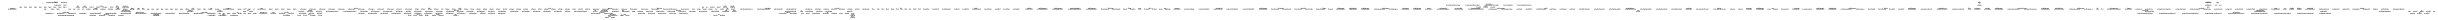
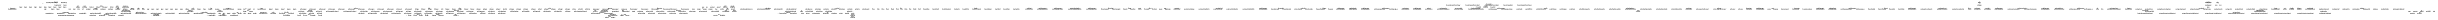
node "KiokuDB::Backend::DBI::__ANON__[KiokuDB/Backend/DBI.pm:54]": removed
node "DBD::_::st::bind_param_array": removed
